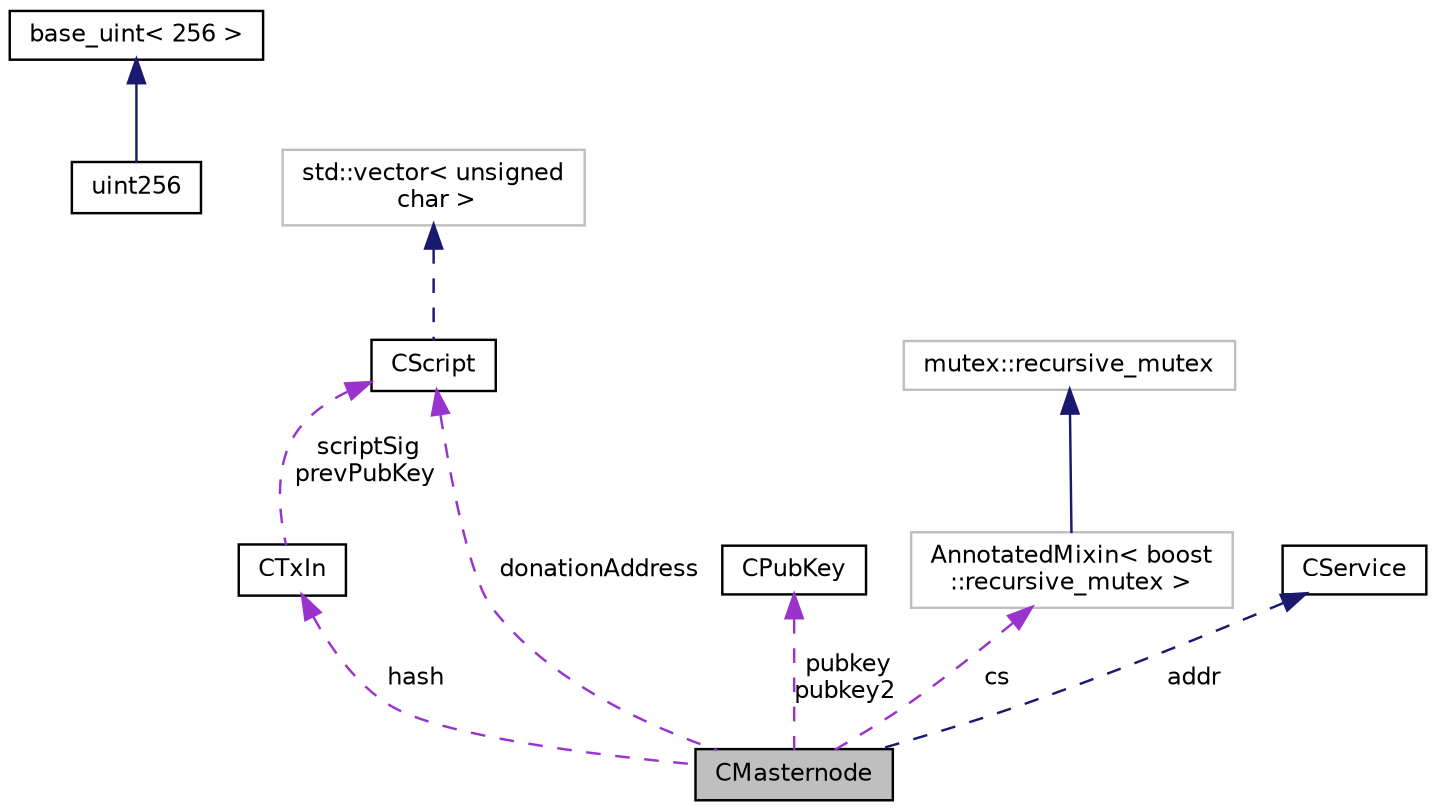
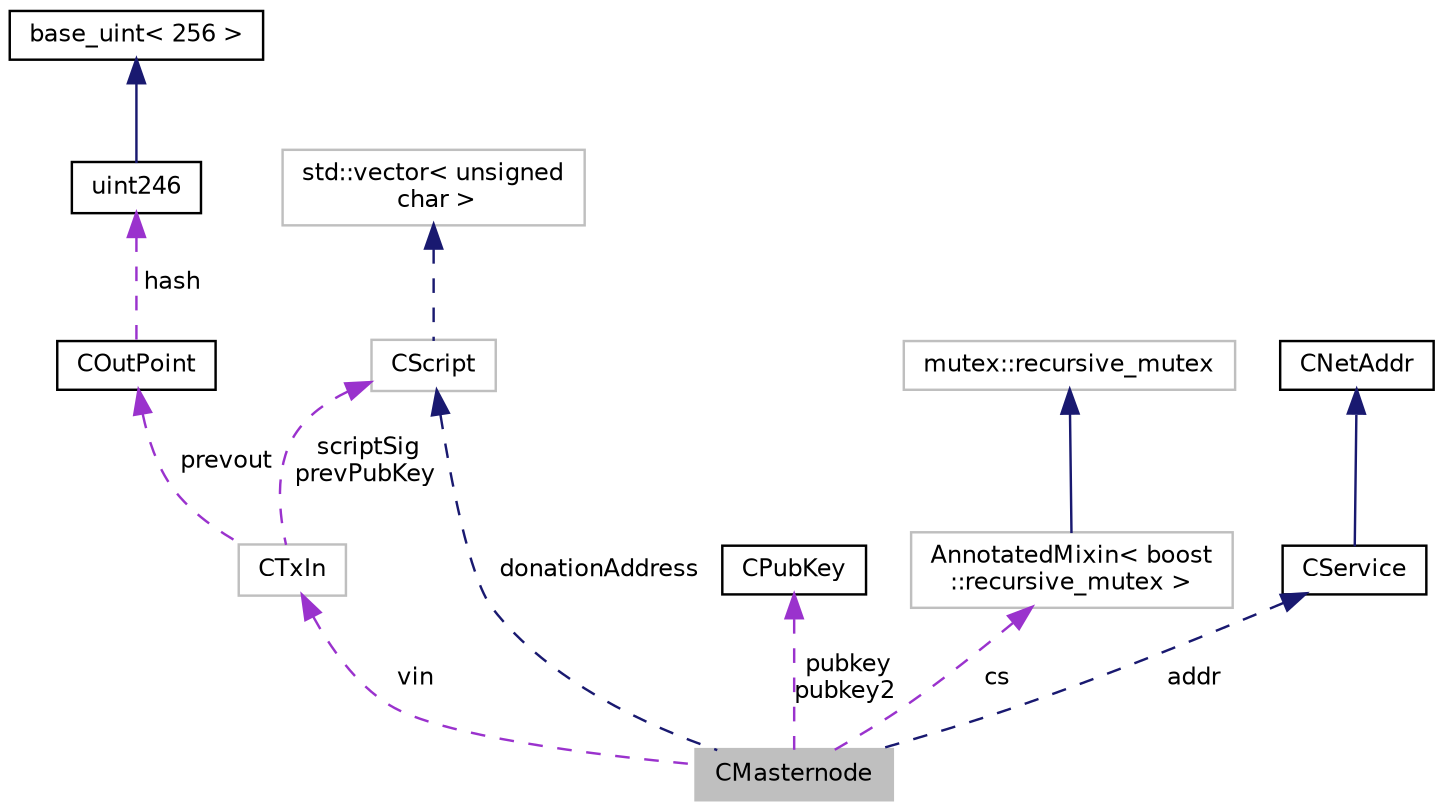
node "uint256": label "uint256" -> "uint246"
node "COutPoint": added
node "CScript": color black -> grey75
node "CNetAddr": added
node "CTxIn": color black -> grey75
edge "CMasternode" -> "CScript": color darkorchid3 -> midnightblue
edge "CMasternode" -> "CTxIn": label " hash" -> " vin"
node "CMasternode": color black -> grey75
